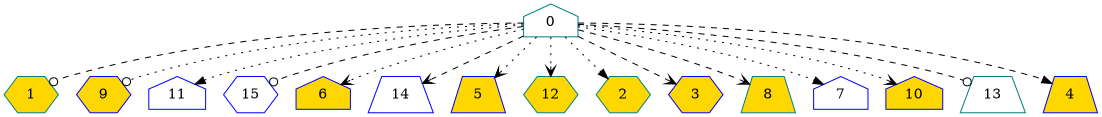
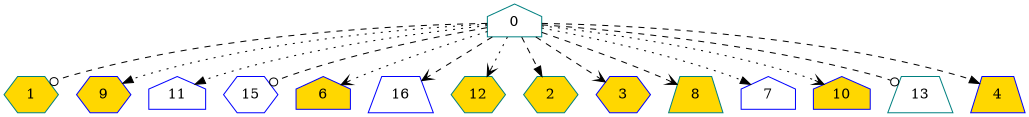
edge "0" -> "9": arrowhead odot -> normal
edge "0" -> "2": style dotted -> dashed
node "14": label "14" -> "16"
node "5": removed
